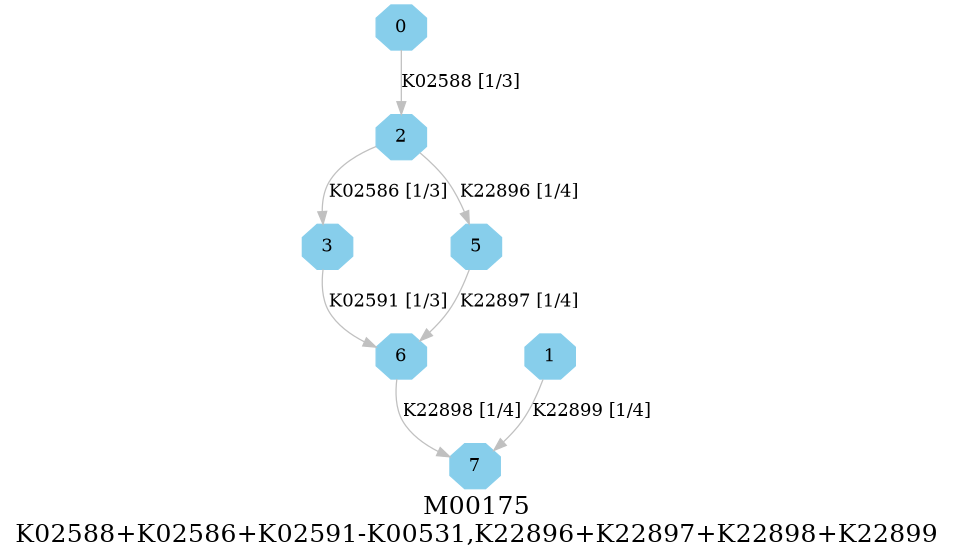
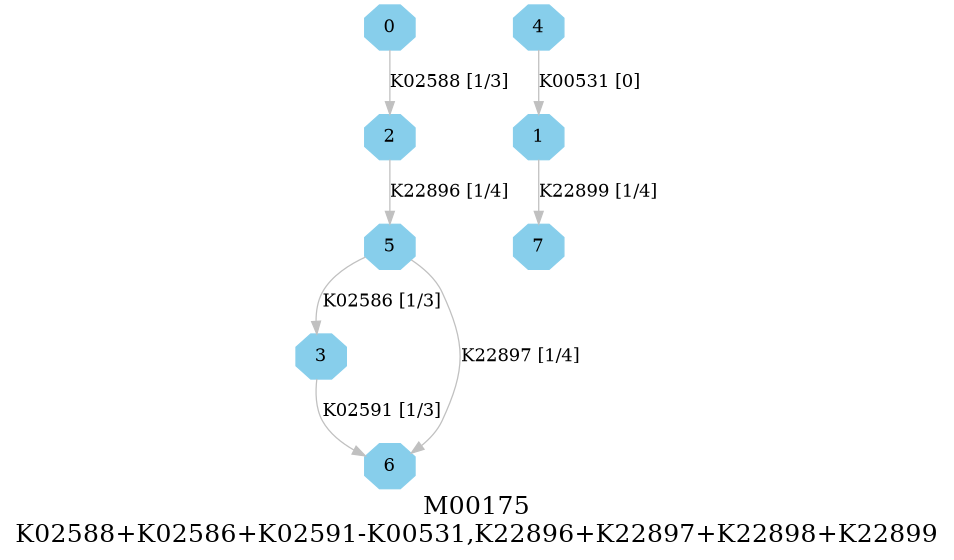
node "4": added
edge "2" -> "3": now "5" -> "3"
edge "6" -> "7": removed, label "K22898 [1/4]"
